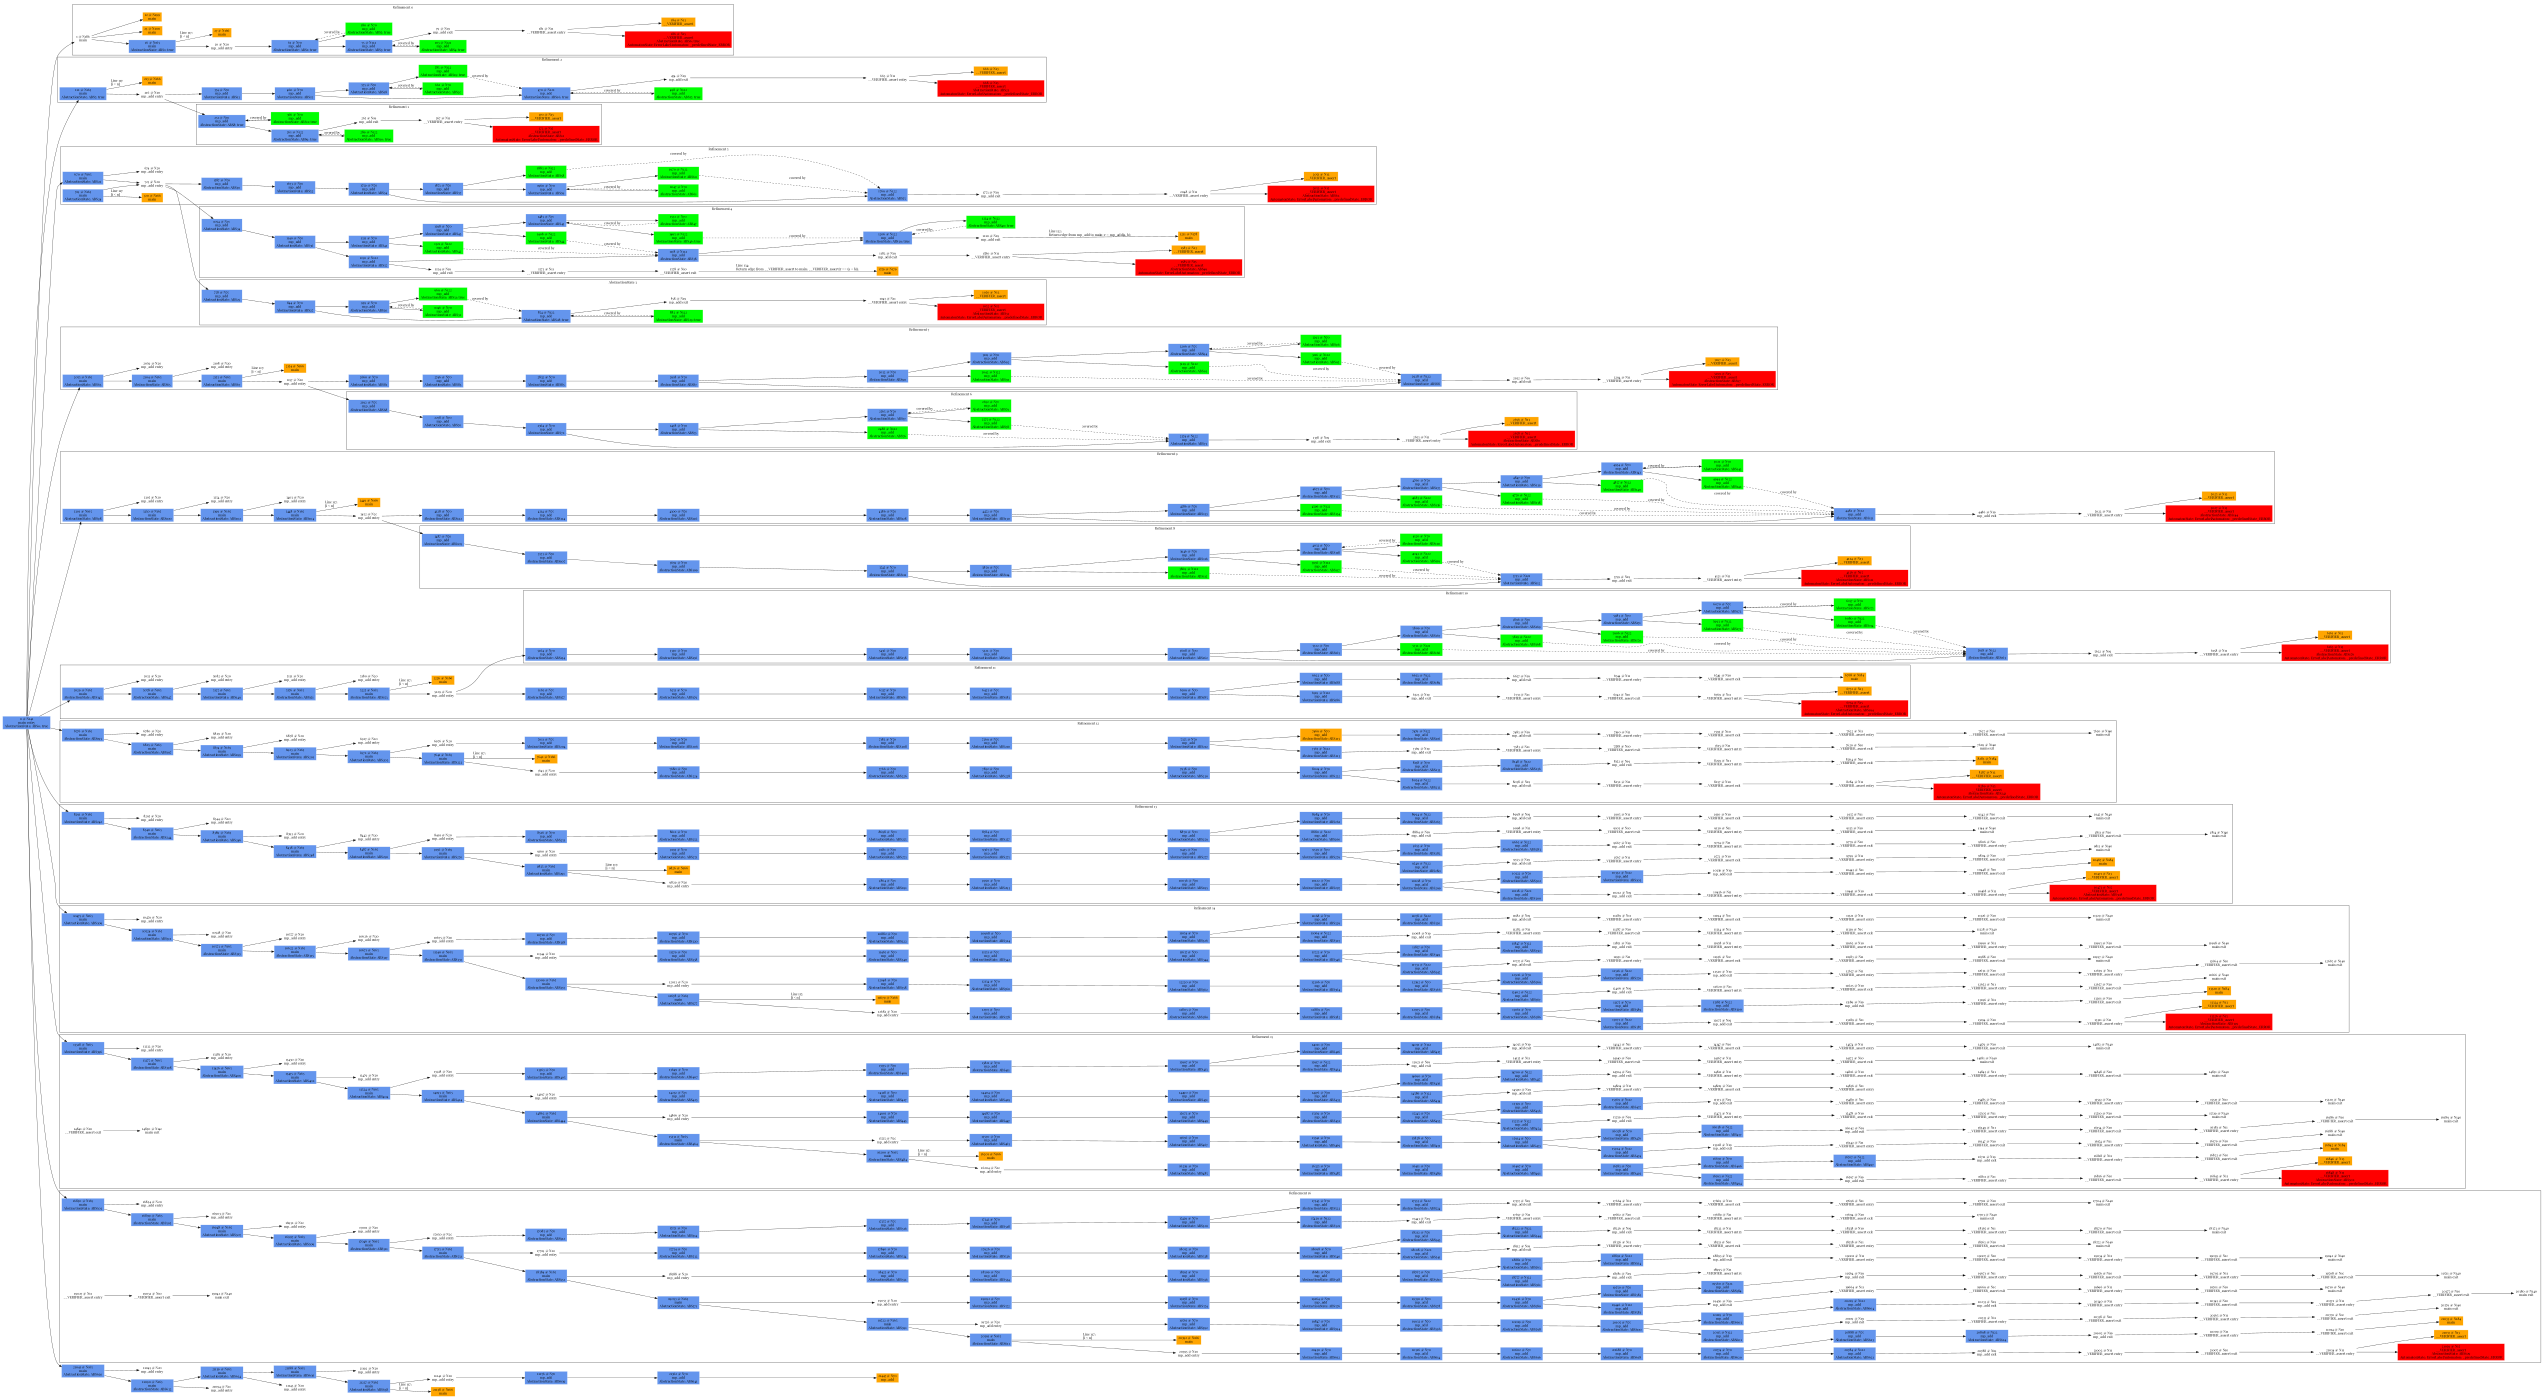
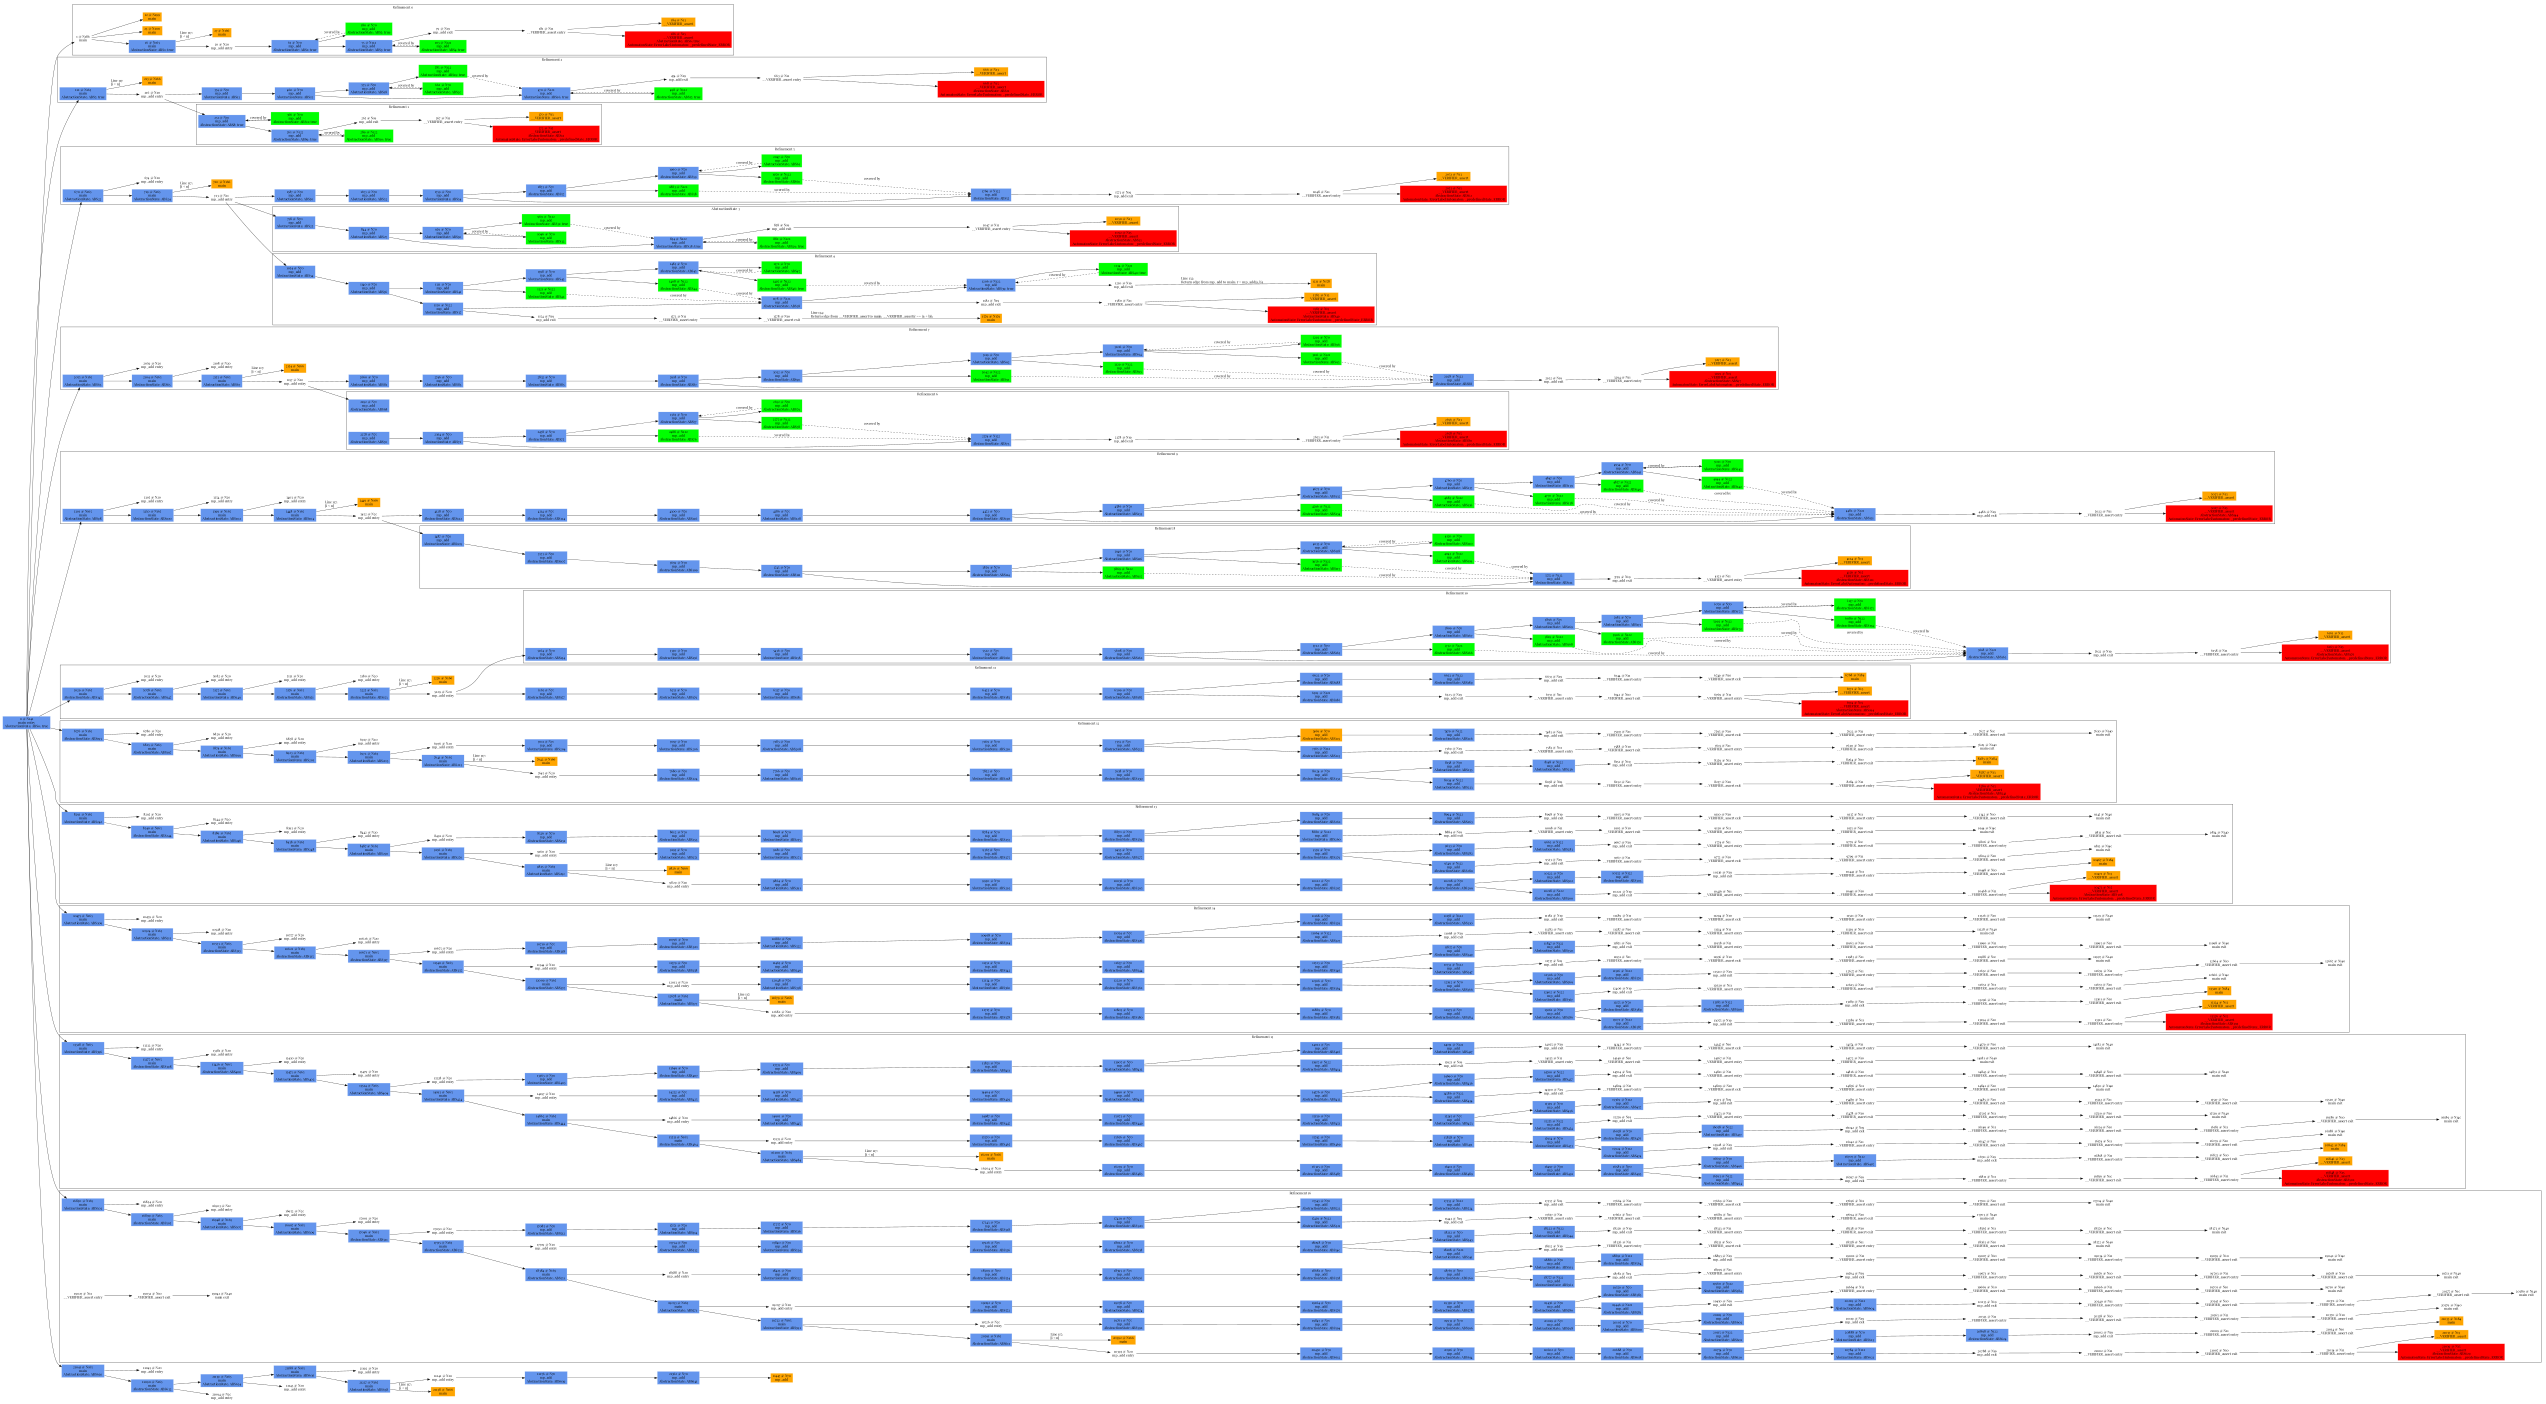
edge "670 @ N165 main AbstractionState: ABS22" -> "723 @ N20 mp_add entry": now "670 @ N165 main AbstractionState: ABS22" -> "719 @ N165 main AbstractionState: ABS24"
edge "2192 @ N70 mp_add AbstractionState: ABS68" -> "2278 @ N70 mp_add AbstractionState: ABS70": removed
edge "14836 @ N11 __VERIFIER_assert entry" -> "14841 @ N10 __VERIFIER_assert exit": added
